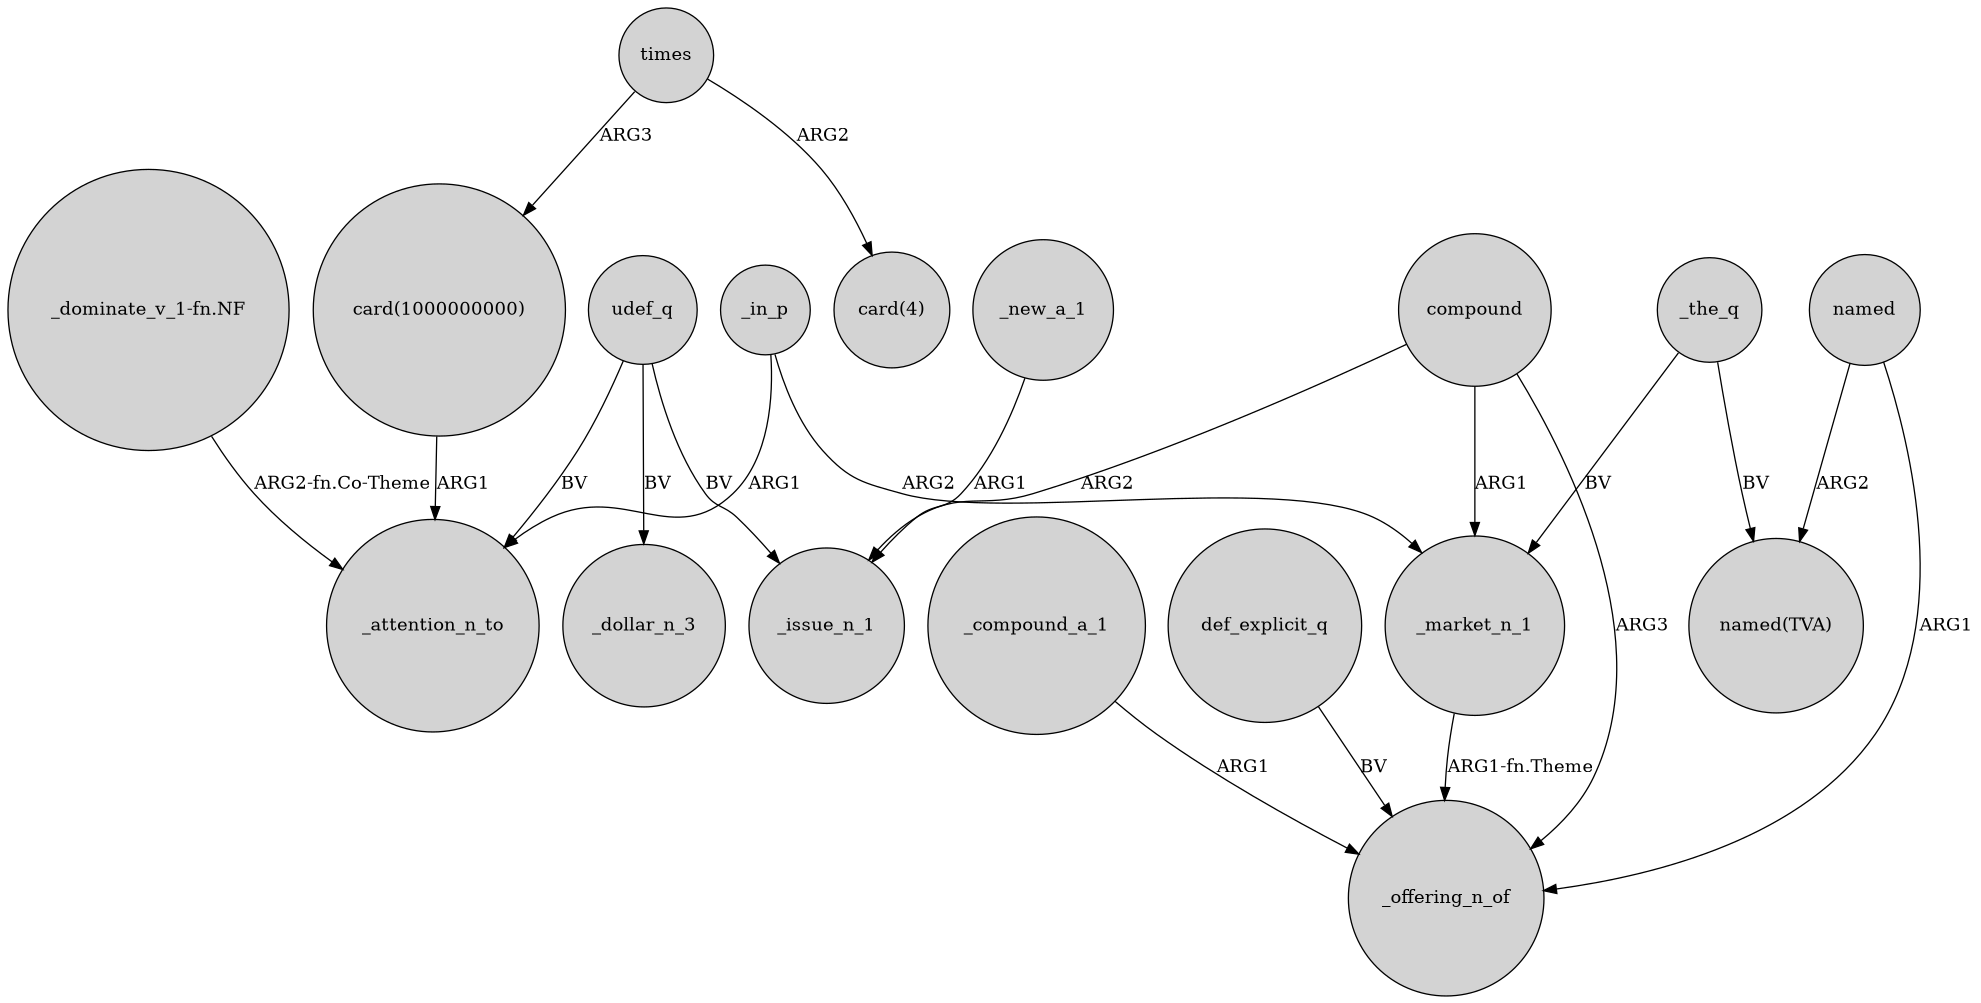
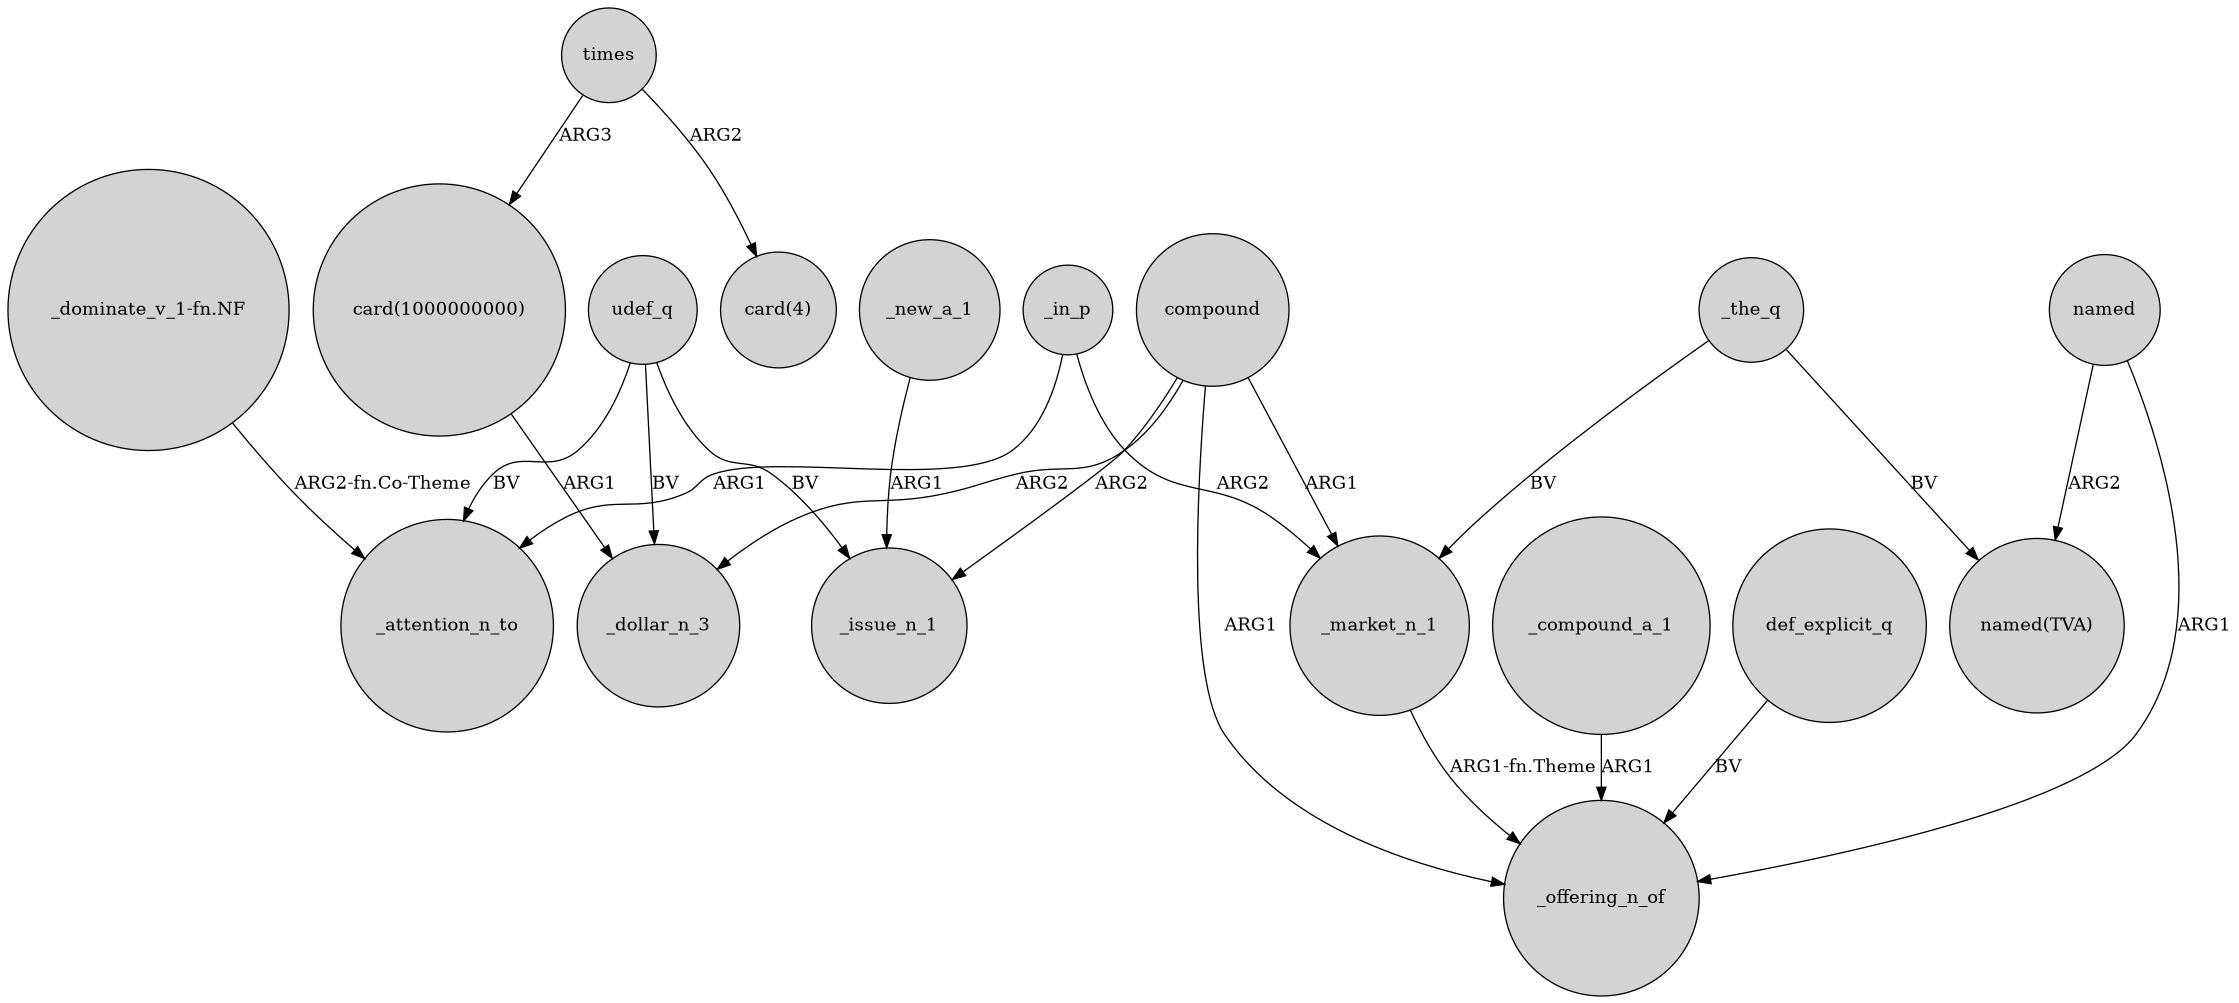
edge "card(1000000000)" -> "_attention_n_to": now "card(1000000000)" -> "_dollar_n_3"
edge "compound" -> "_dollar_n_3": added, label "ARG2"
edge "compound" -> "_offering_n_of": label "ARG3" -> "ARG1"
